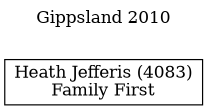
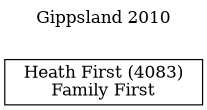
node "Heath Jefferis (4083) Family First": label "Heath Jefferis (4083) Family First" -> "Heath First (4083) Family First"
